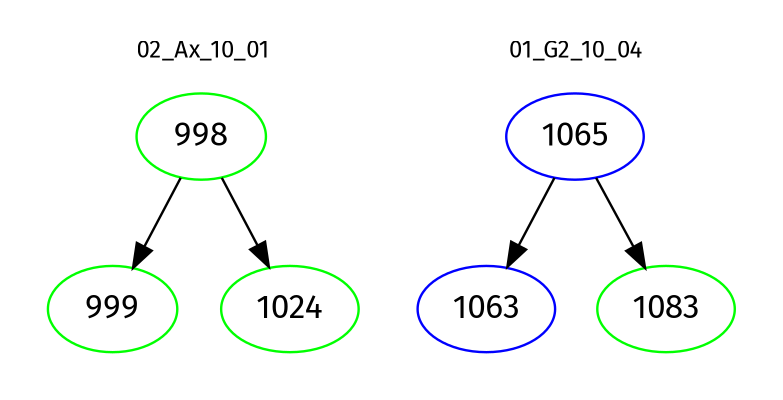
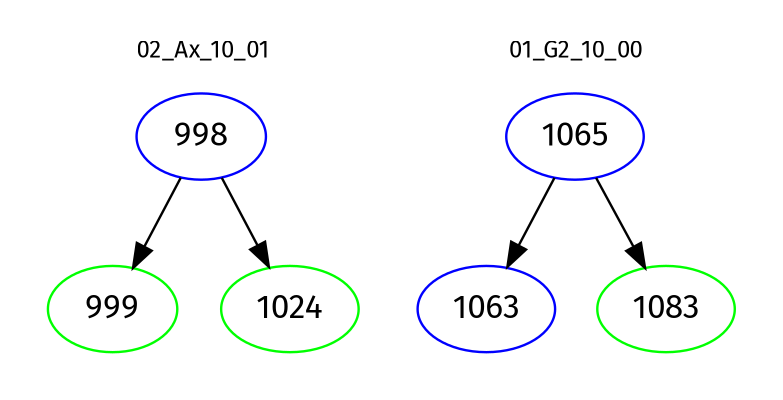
cluster "01_G2_10_04": label "01_G2_10_04" -> "01_G2_10_00"
node "998": color green -> blue
